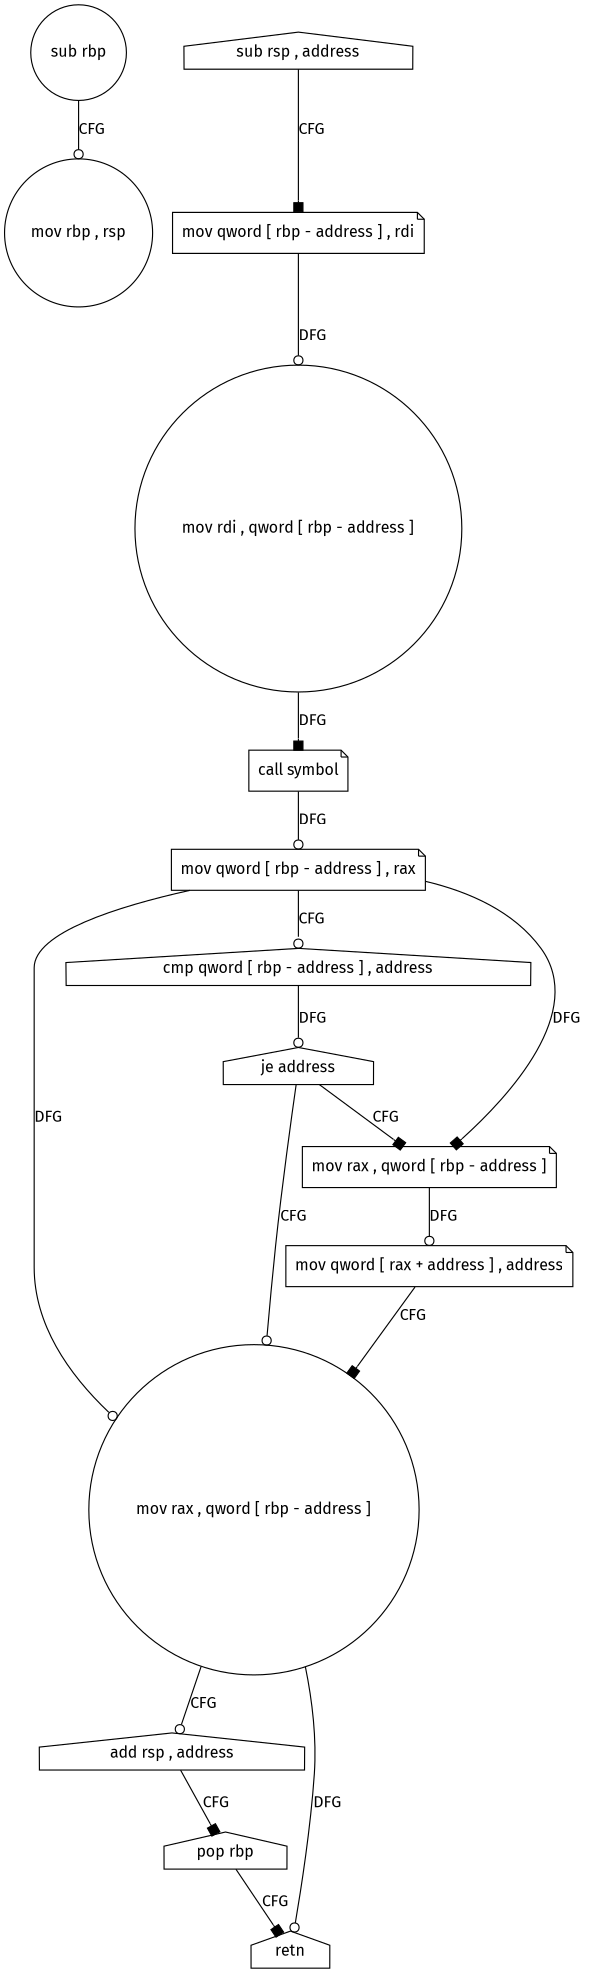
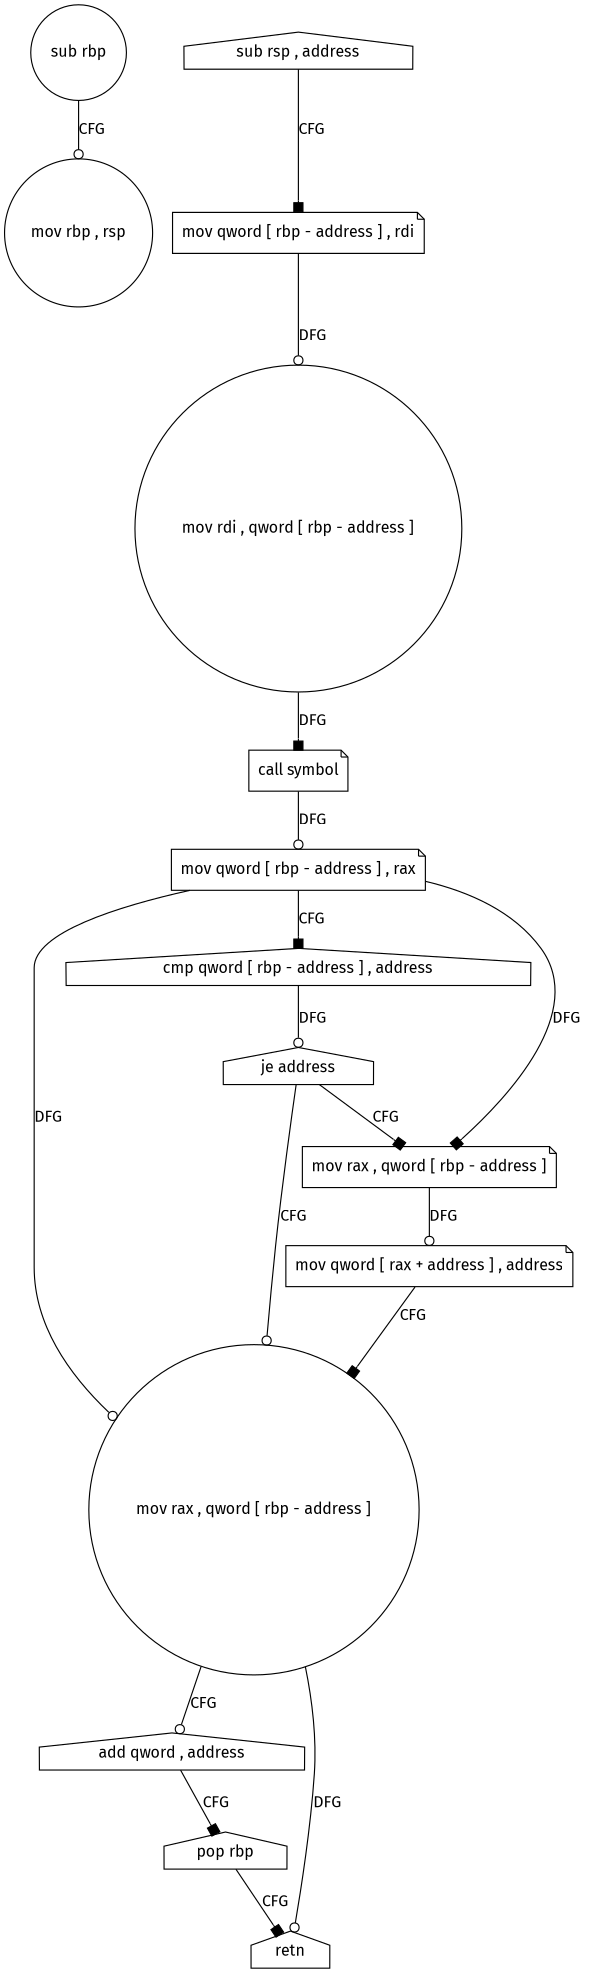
edge "mov qword [ rbp - address ] , rax" -> "cmp qword [ rbp - address ] , address": arrowhead odot -> box
node "add rsp , address": label "add rsp , address" -> "add qword , address"
